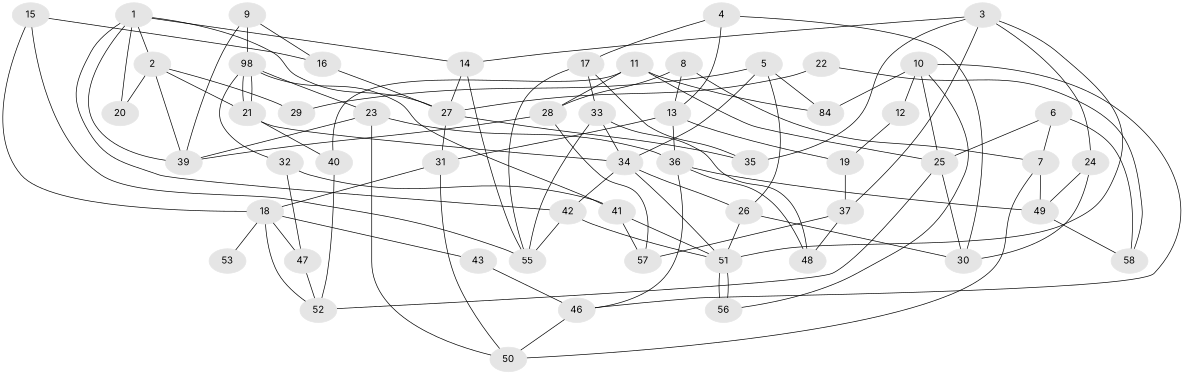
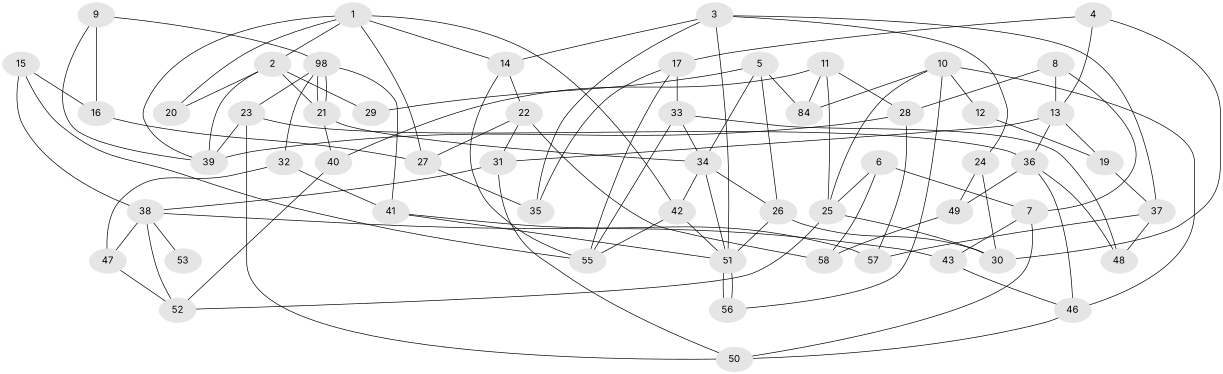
edge "14" -- "27": now "14" -- "22"
edge "27" -- "31": now "22" -- "31"
edge "7" -- "49": now "7" -- "43"
node "18": label "18" -> "38"
